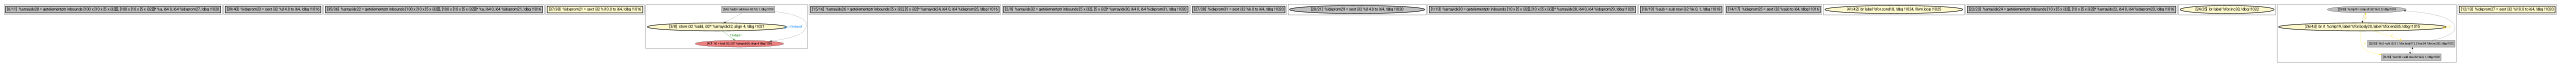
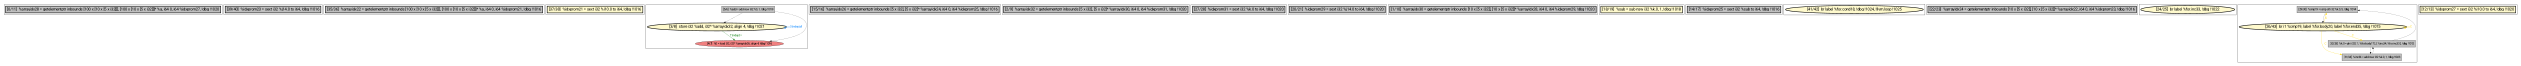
node "[20/21]  %idxprom29 = sext i32 %j14.0 to i64, !dbg !1020": shape ellipse -> box
node "[18/19]  %sub = sub nsw i32 %k.0, 1, !dbg !1018": fillcolor grey -> lemonchiffon
node "[29/30]  %cmp19 = icmp slt i32 %k.0, 5, !dbg !1014": shape ellipse -> box
